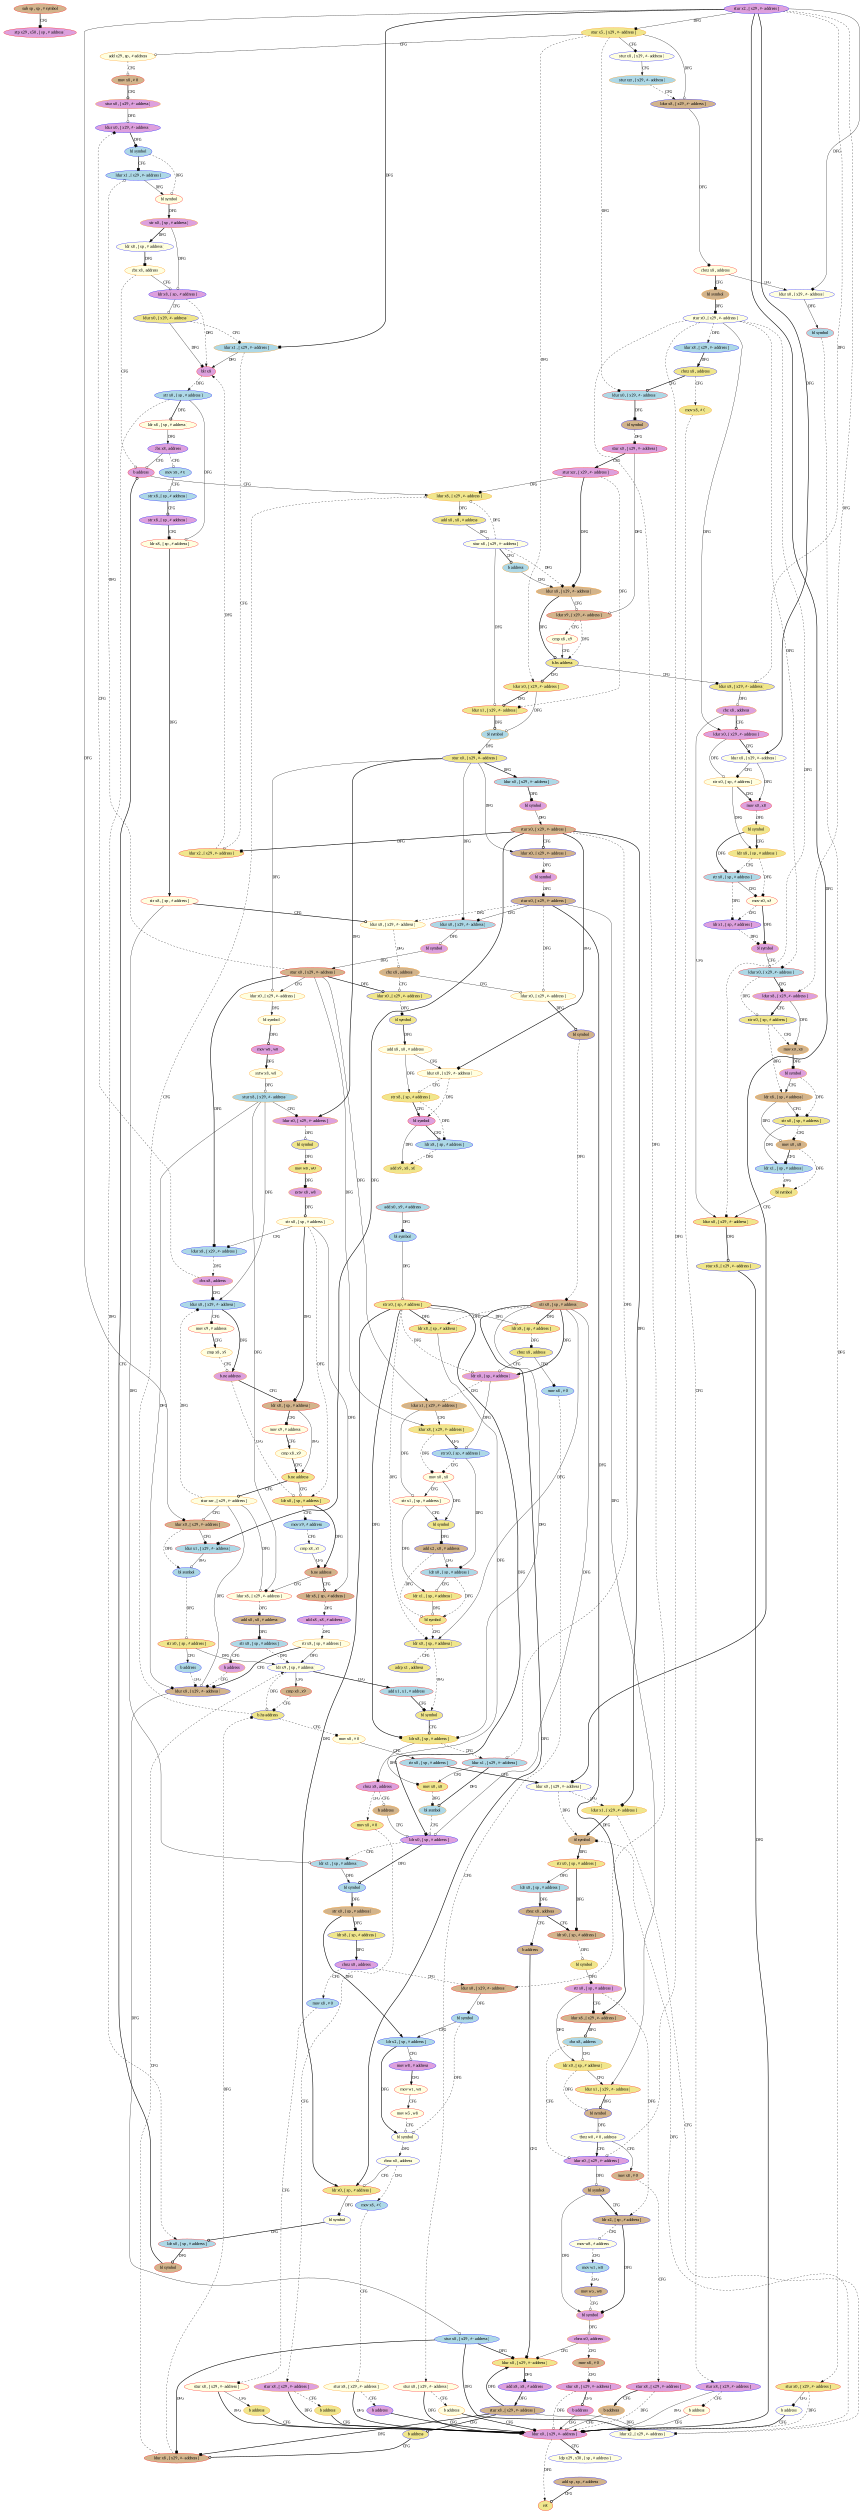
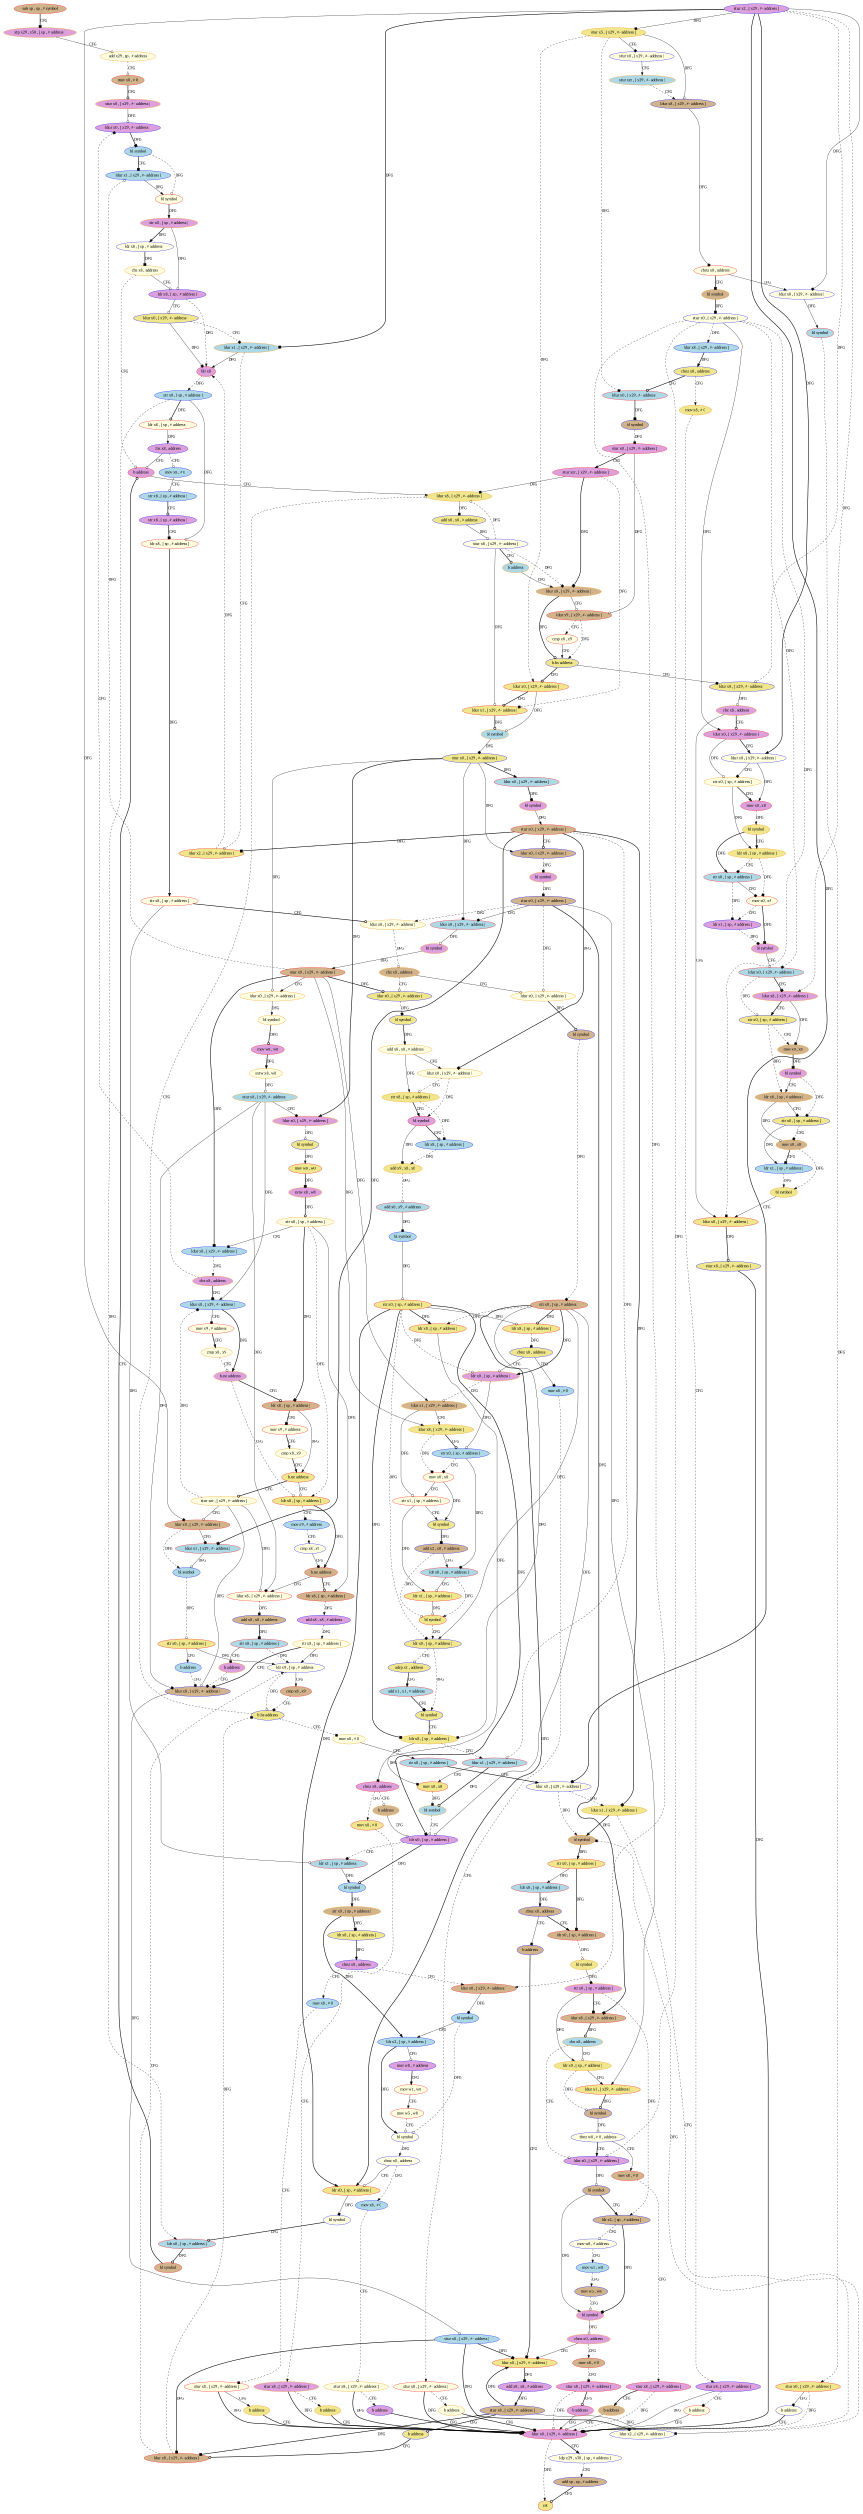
node "stp x29 , x30 , [ sp , # address ]": color red -> darkorange
edge "stur x3 , [ x29 , #- address ]" -> "add x29 , sp , # address": now "stp x29 , x30 , [ sp , # address ]" -> "add x29 , sp , # address"
edge "add x9 , x8 , x0" -> "add x0 , x9 , # address": added, label "DFG"
edge "ldr x9 , [ sp , # address ]" -> "add x1 , x1 , # address": now "adrp x1 , address" -> "add x1 , x1 , # address"
edge "ldp x29 , x30 , [ sp , # address ]" -> "add sp , sp , # address": added, label "CFG"
